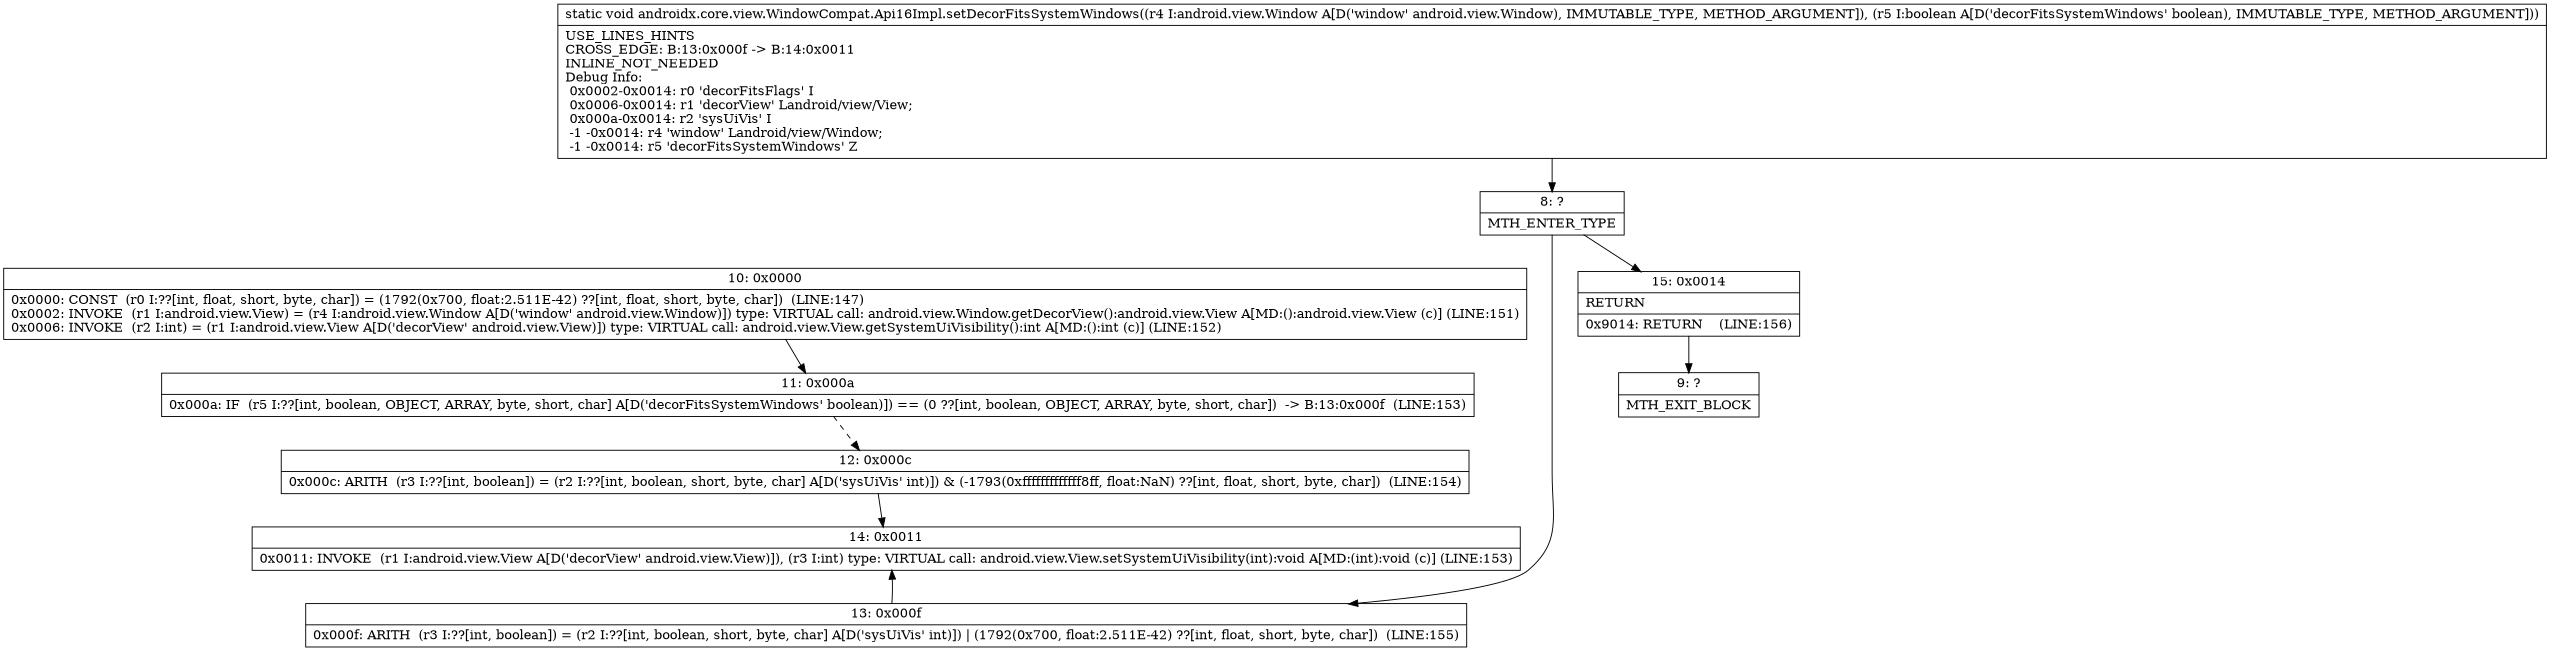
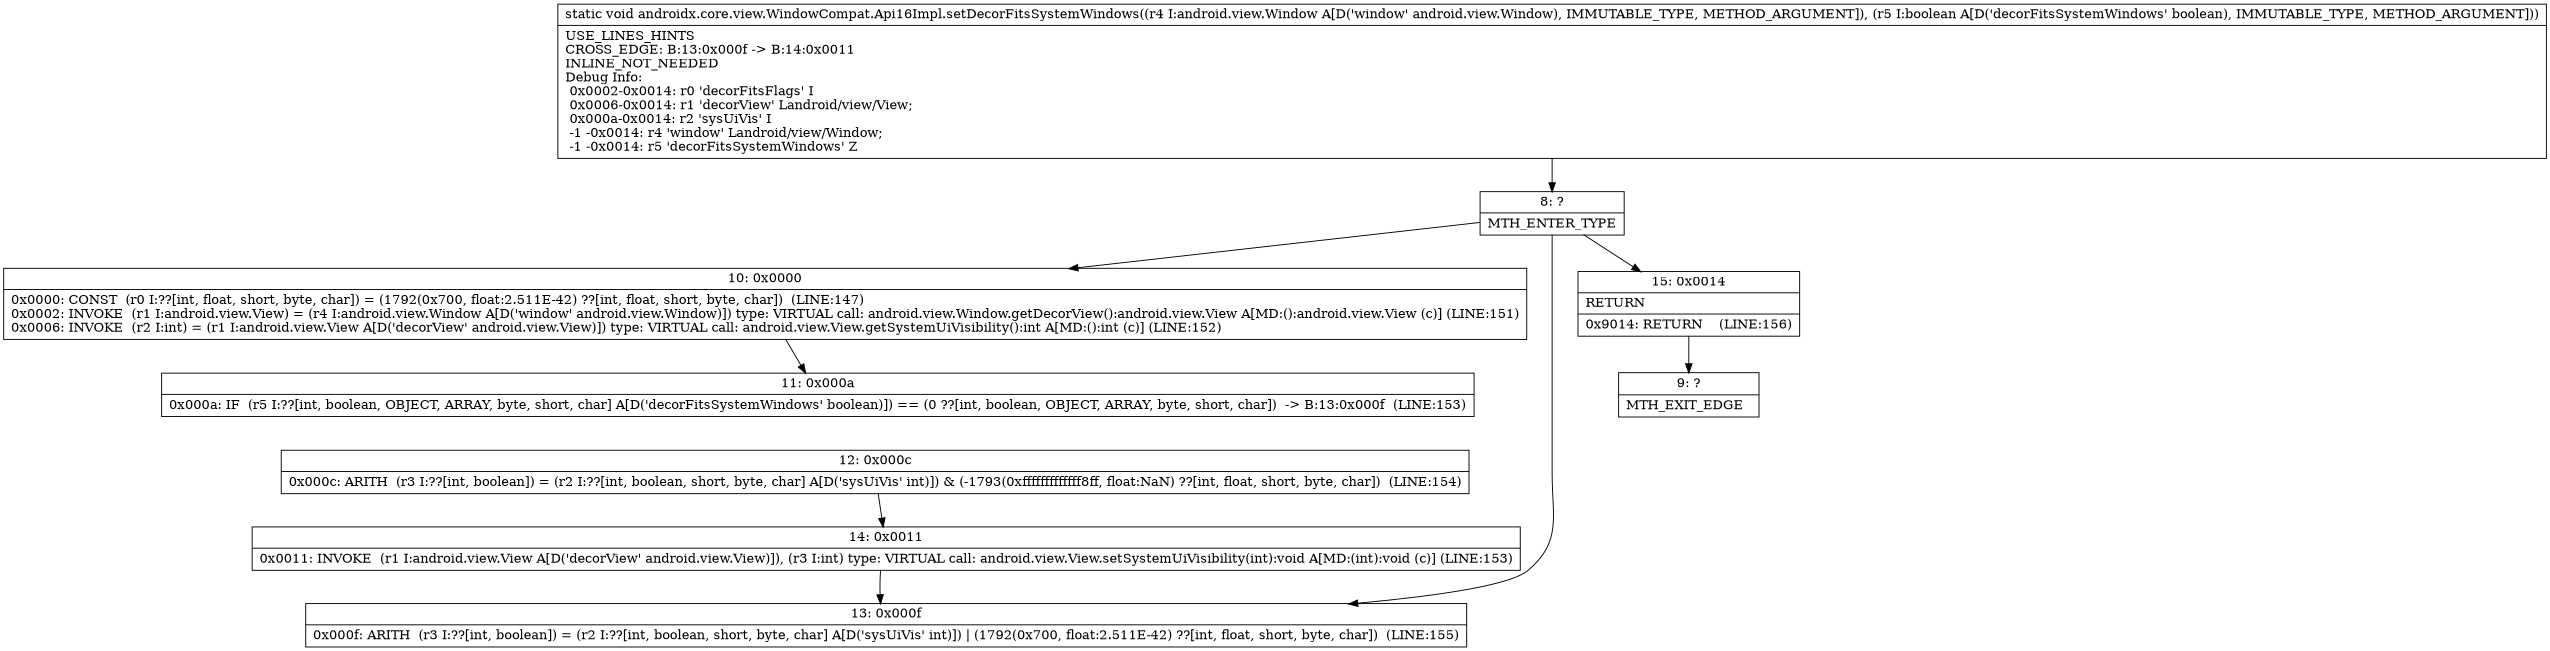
edge "8: ?" -> "10: 0x0000": added
node "9: ?": text "MTH_EXIT_BLOCK" -> "MTH_EXIT_EDGE"
edge "11: 0x000a" -> "12: 0x000c": removed
edge "13: 0x000f" -> "14: 0x0011": reversed
